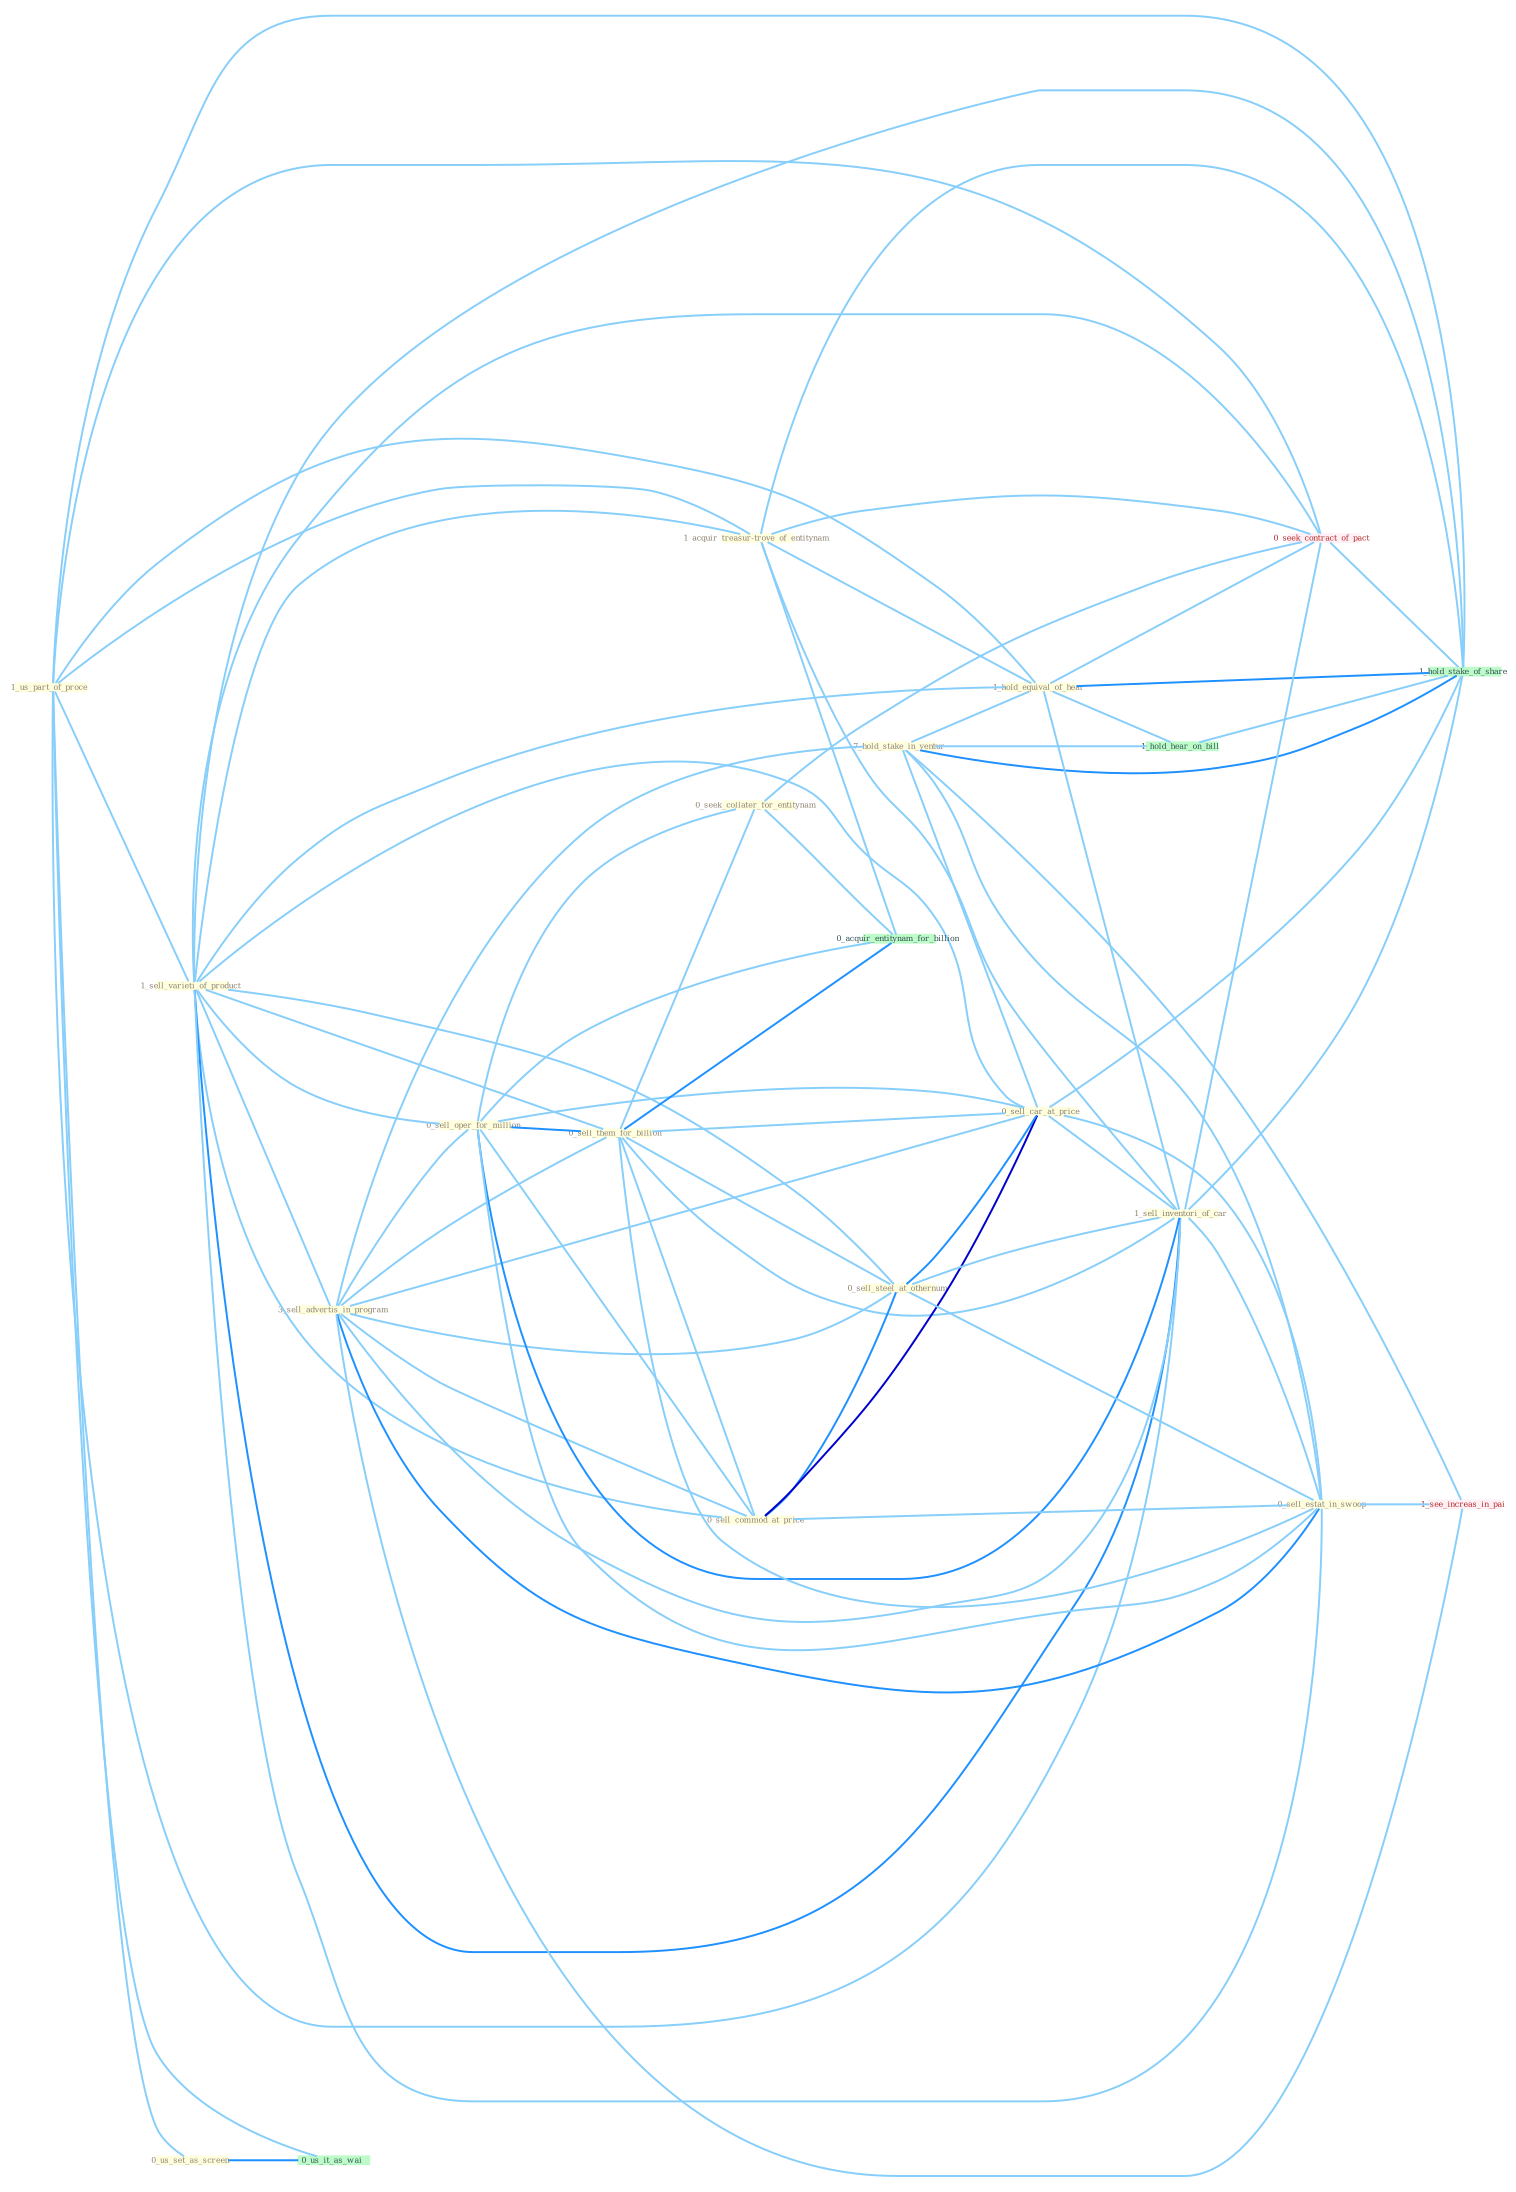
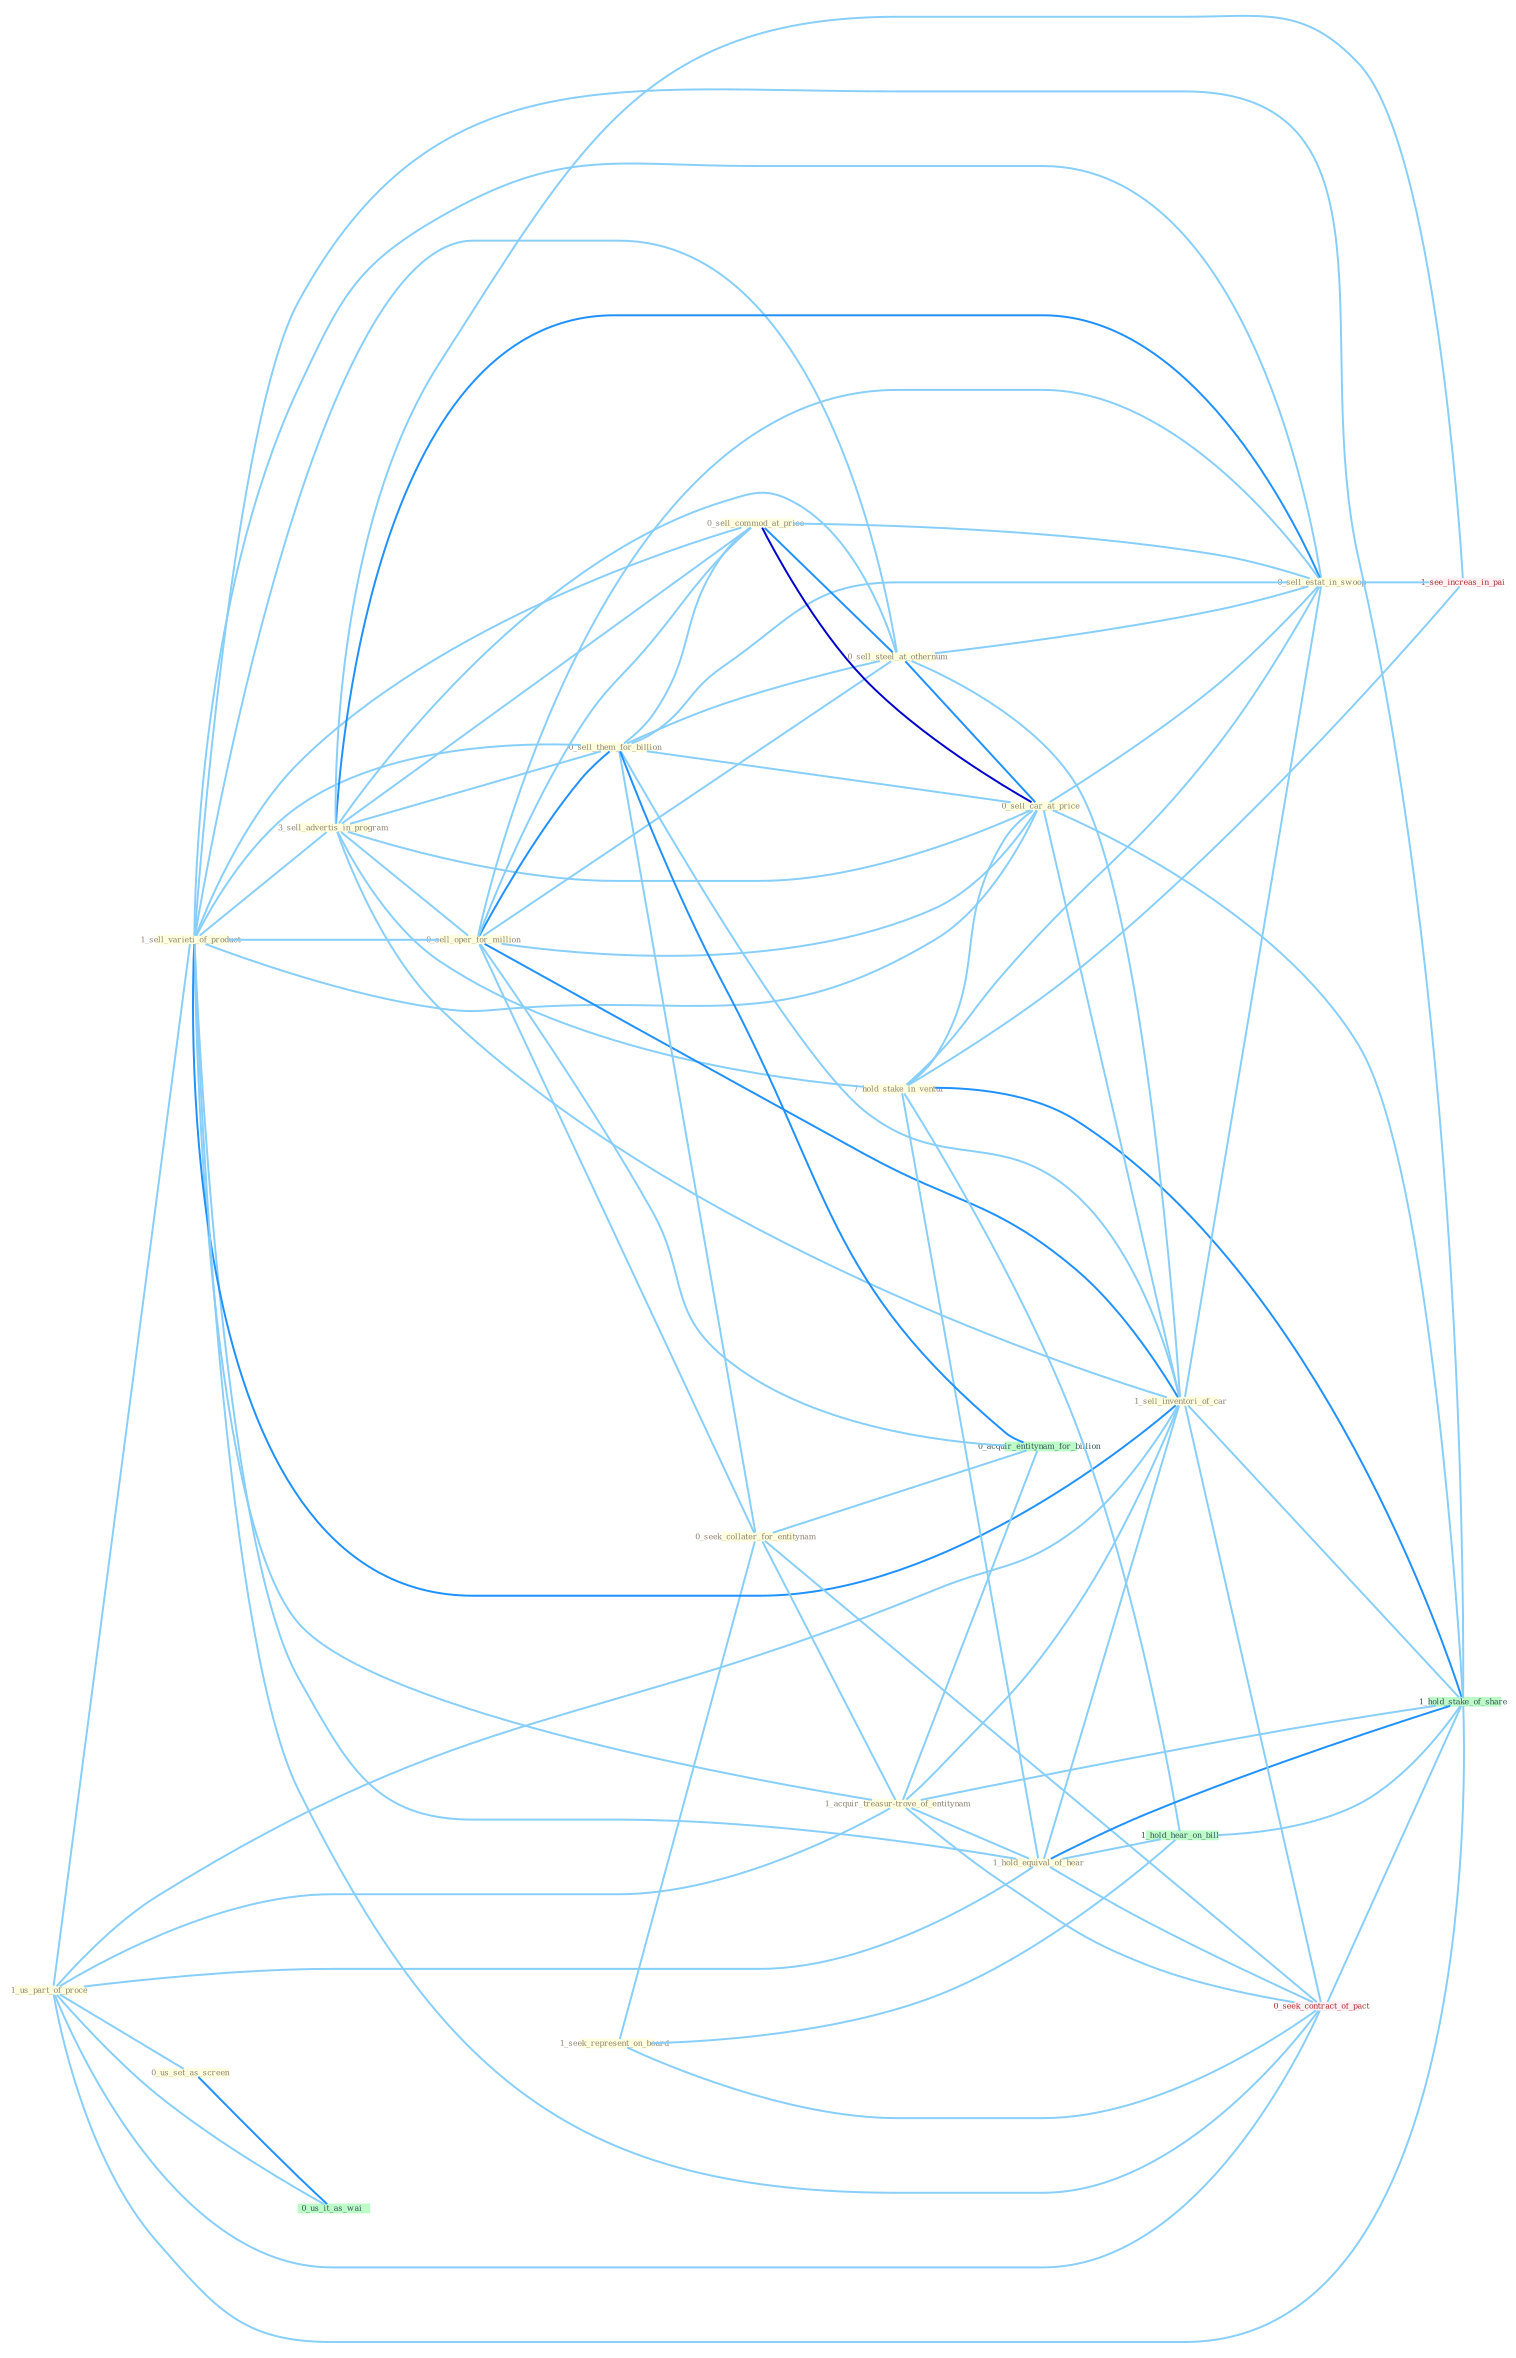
edge "0_sell_steel_at_othernum" -- "0_sell_oper_for_million": added
edge "0_seek_collater_for_entitynam" -- "1_acquir_treasur-trove_of_entitynam": added
node "1_seek_represent_on_board": added
